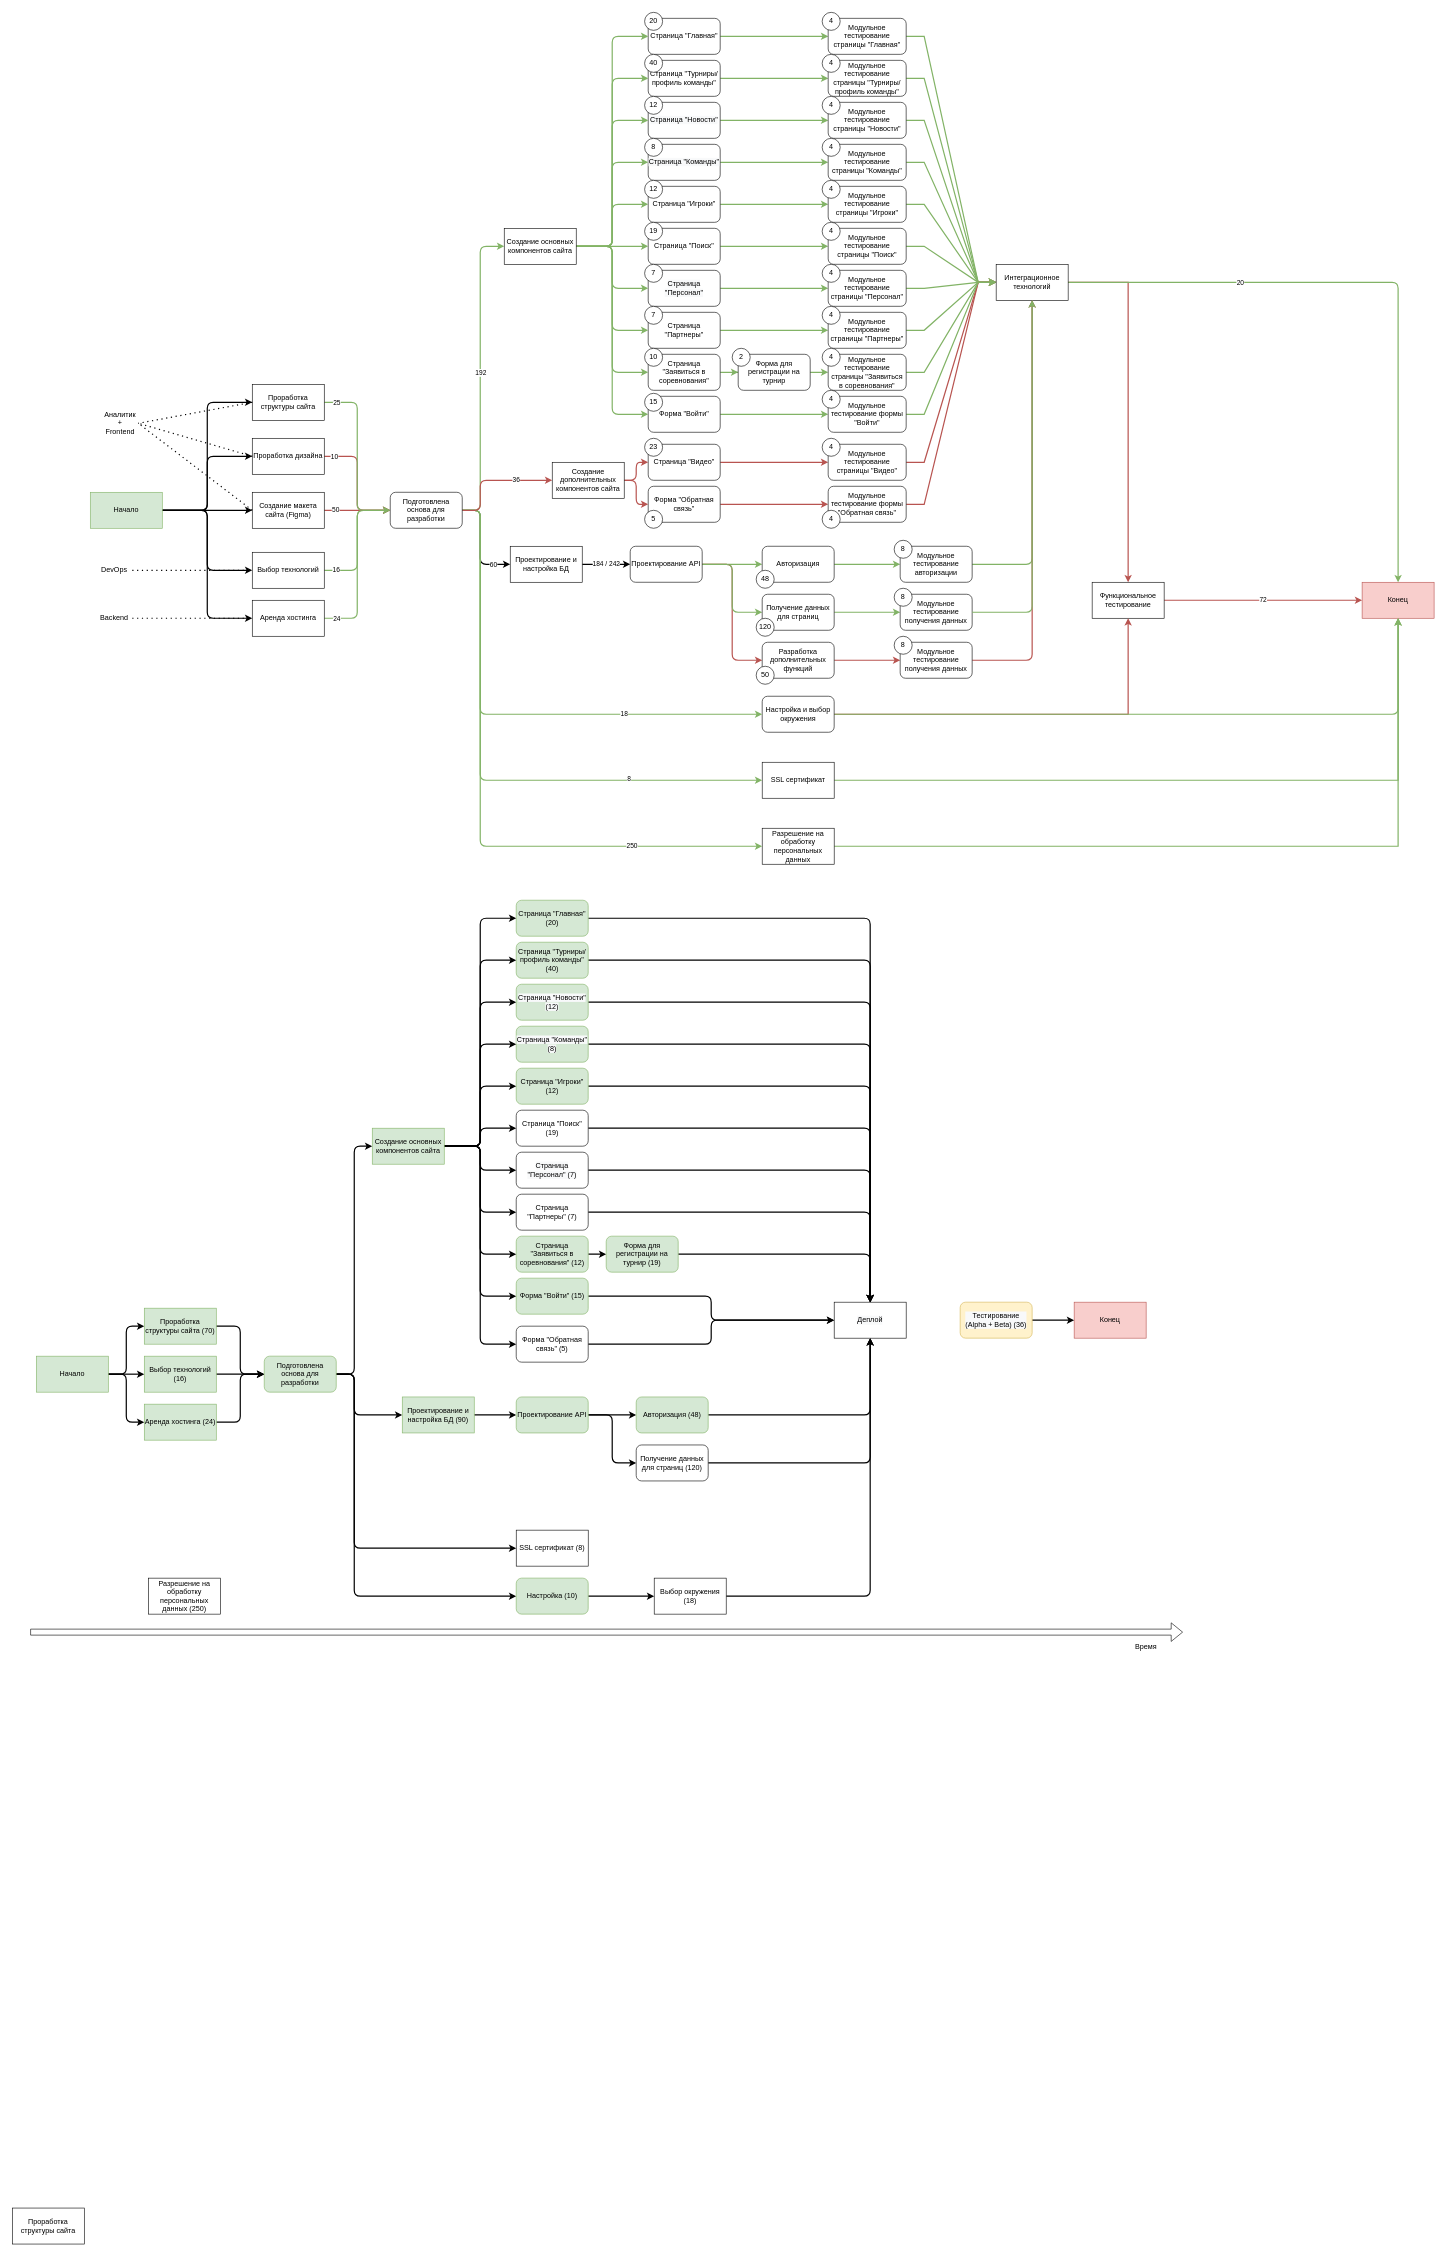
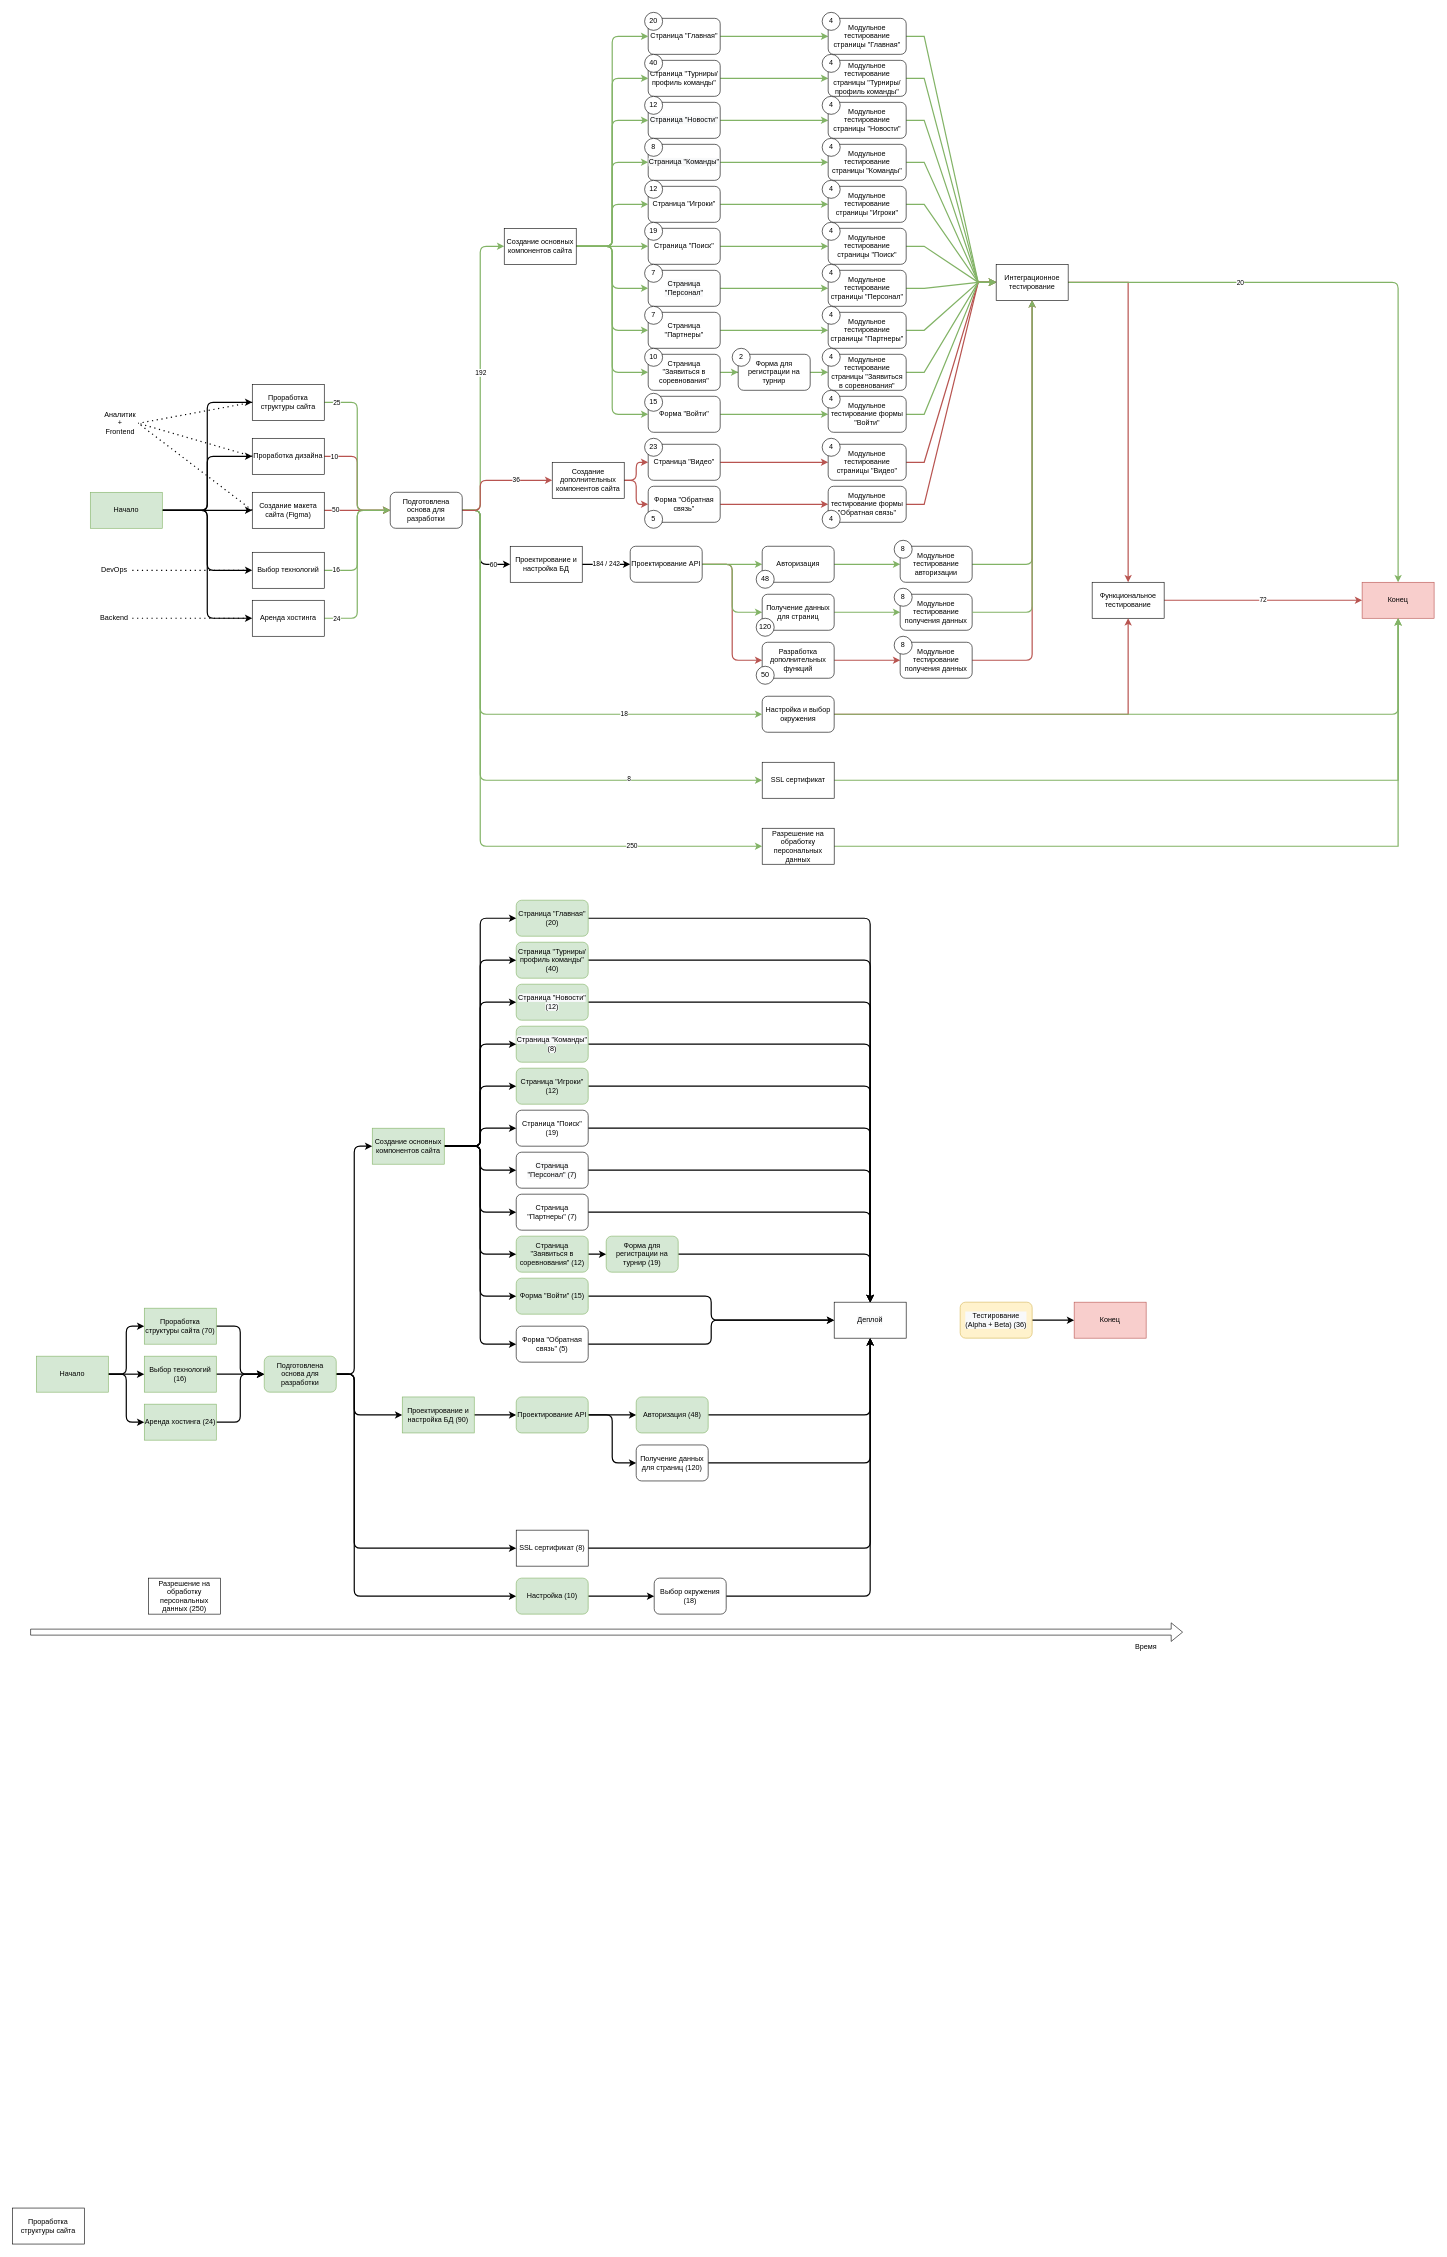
node "Интеграционное технологий": label "Интеграционное технологий" -> "Интеграционное тестирование"
edge "SSL сертификат (8)" -> "Деплой": added
node "Выбор окружения (18)": shape rectangle -> rounded rectangle
